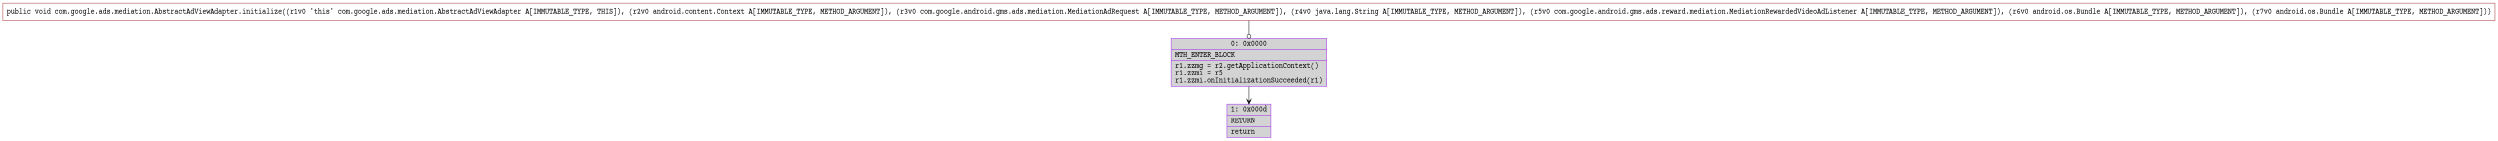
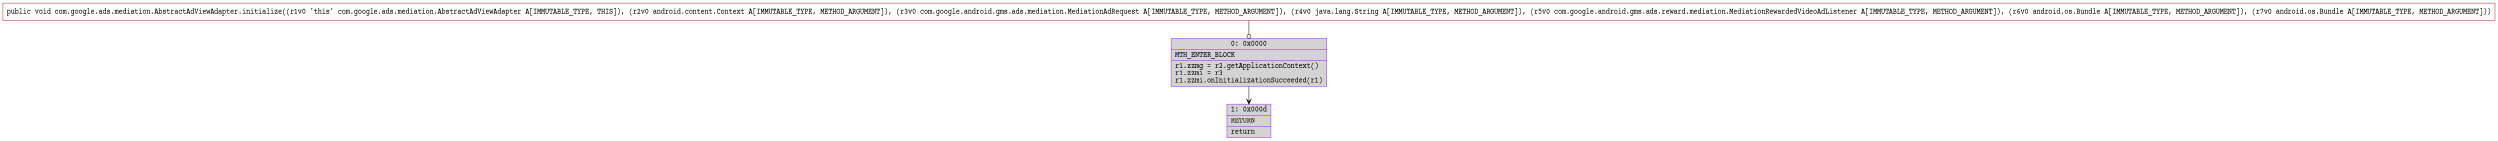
node "0: 0x0000": text "r1.zzmi = r5" -> "r1.zzmi = r3"
